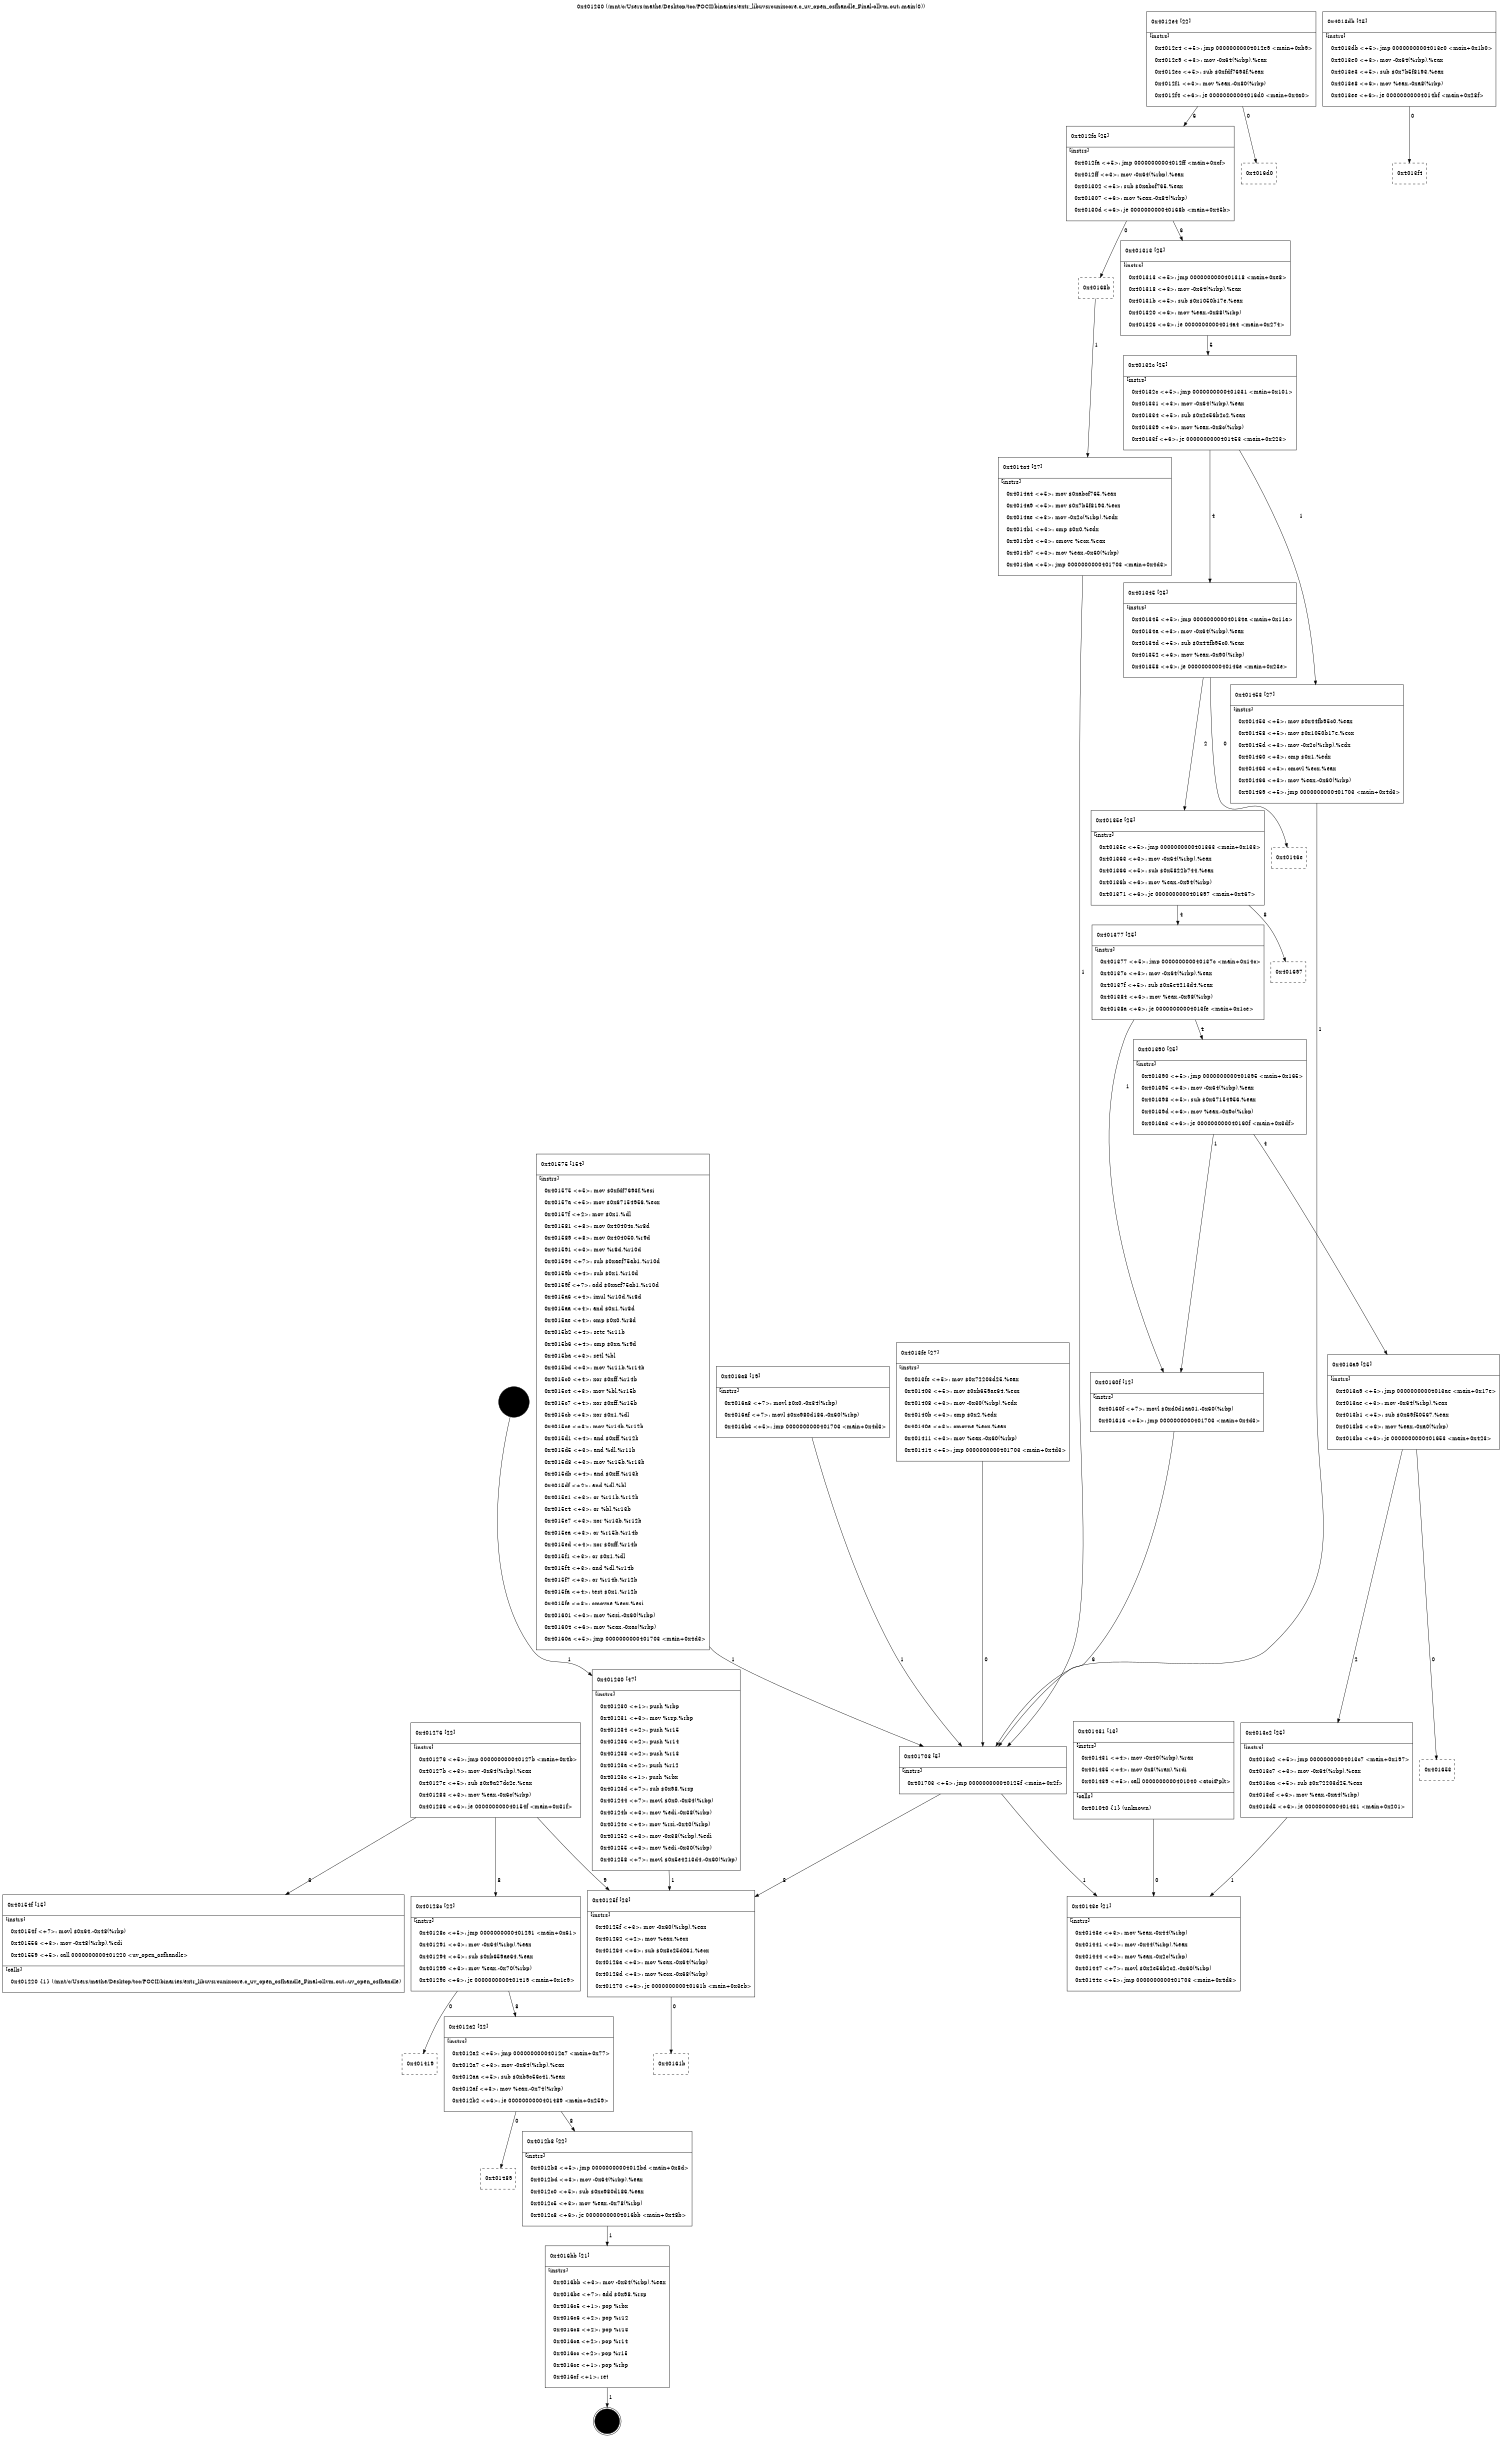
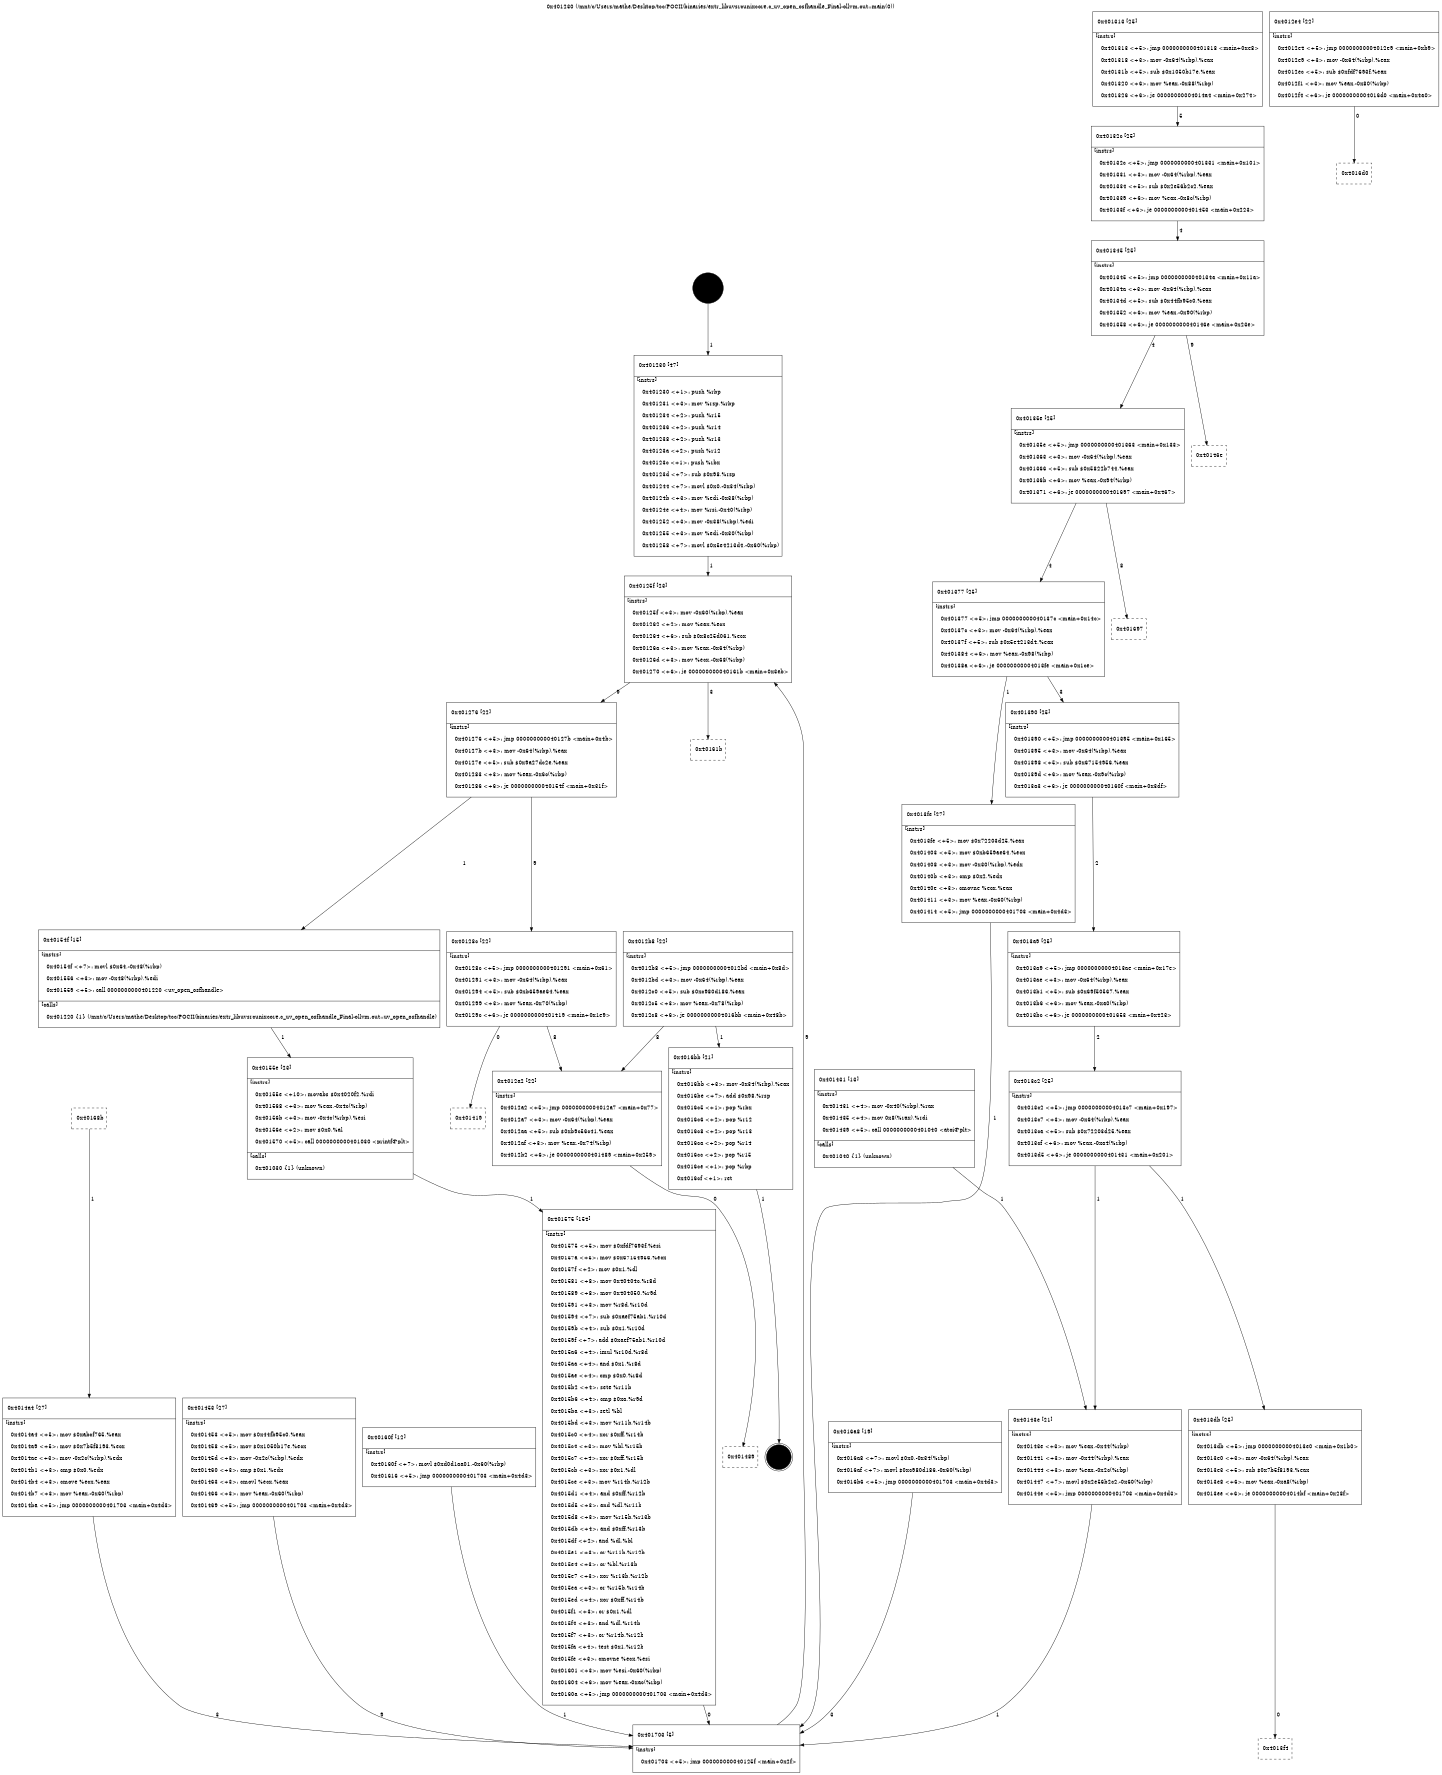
node "0x4012fa [25]": removed
edge "0x40132c [25]" -> "0x401453 [27]": removed, label "1"
edge "0x401345 [25]" -> "0x40135e [25]": label " 2" -> " 4"
edge "0x401345 [25]" -> "0x40146e": label " 0" -> " 9"
edge "0x4014a4 [27]" -> "0x401703 [5]": label " 1" -> " 3"
edge "0x401377 [25]" -> "0x401390 [25]": label " 4" -> " 3"
edge "0x401453 [27]" -> "0x401703 [5]": label " 1" -> " 9"
node "0x40155e [23]": added
edge "0x401390 [25]" -> "0x4013a9 [25]": label " 4" -> " 2"
edge "0x401377 [25]" -> "0x40160f [12]": now "0x401377 [25]" -> "0x4013fe [27]"
edge "0x401390 [25]" -> "0x40160f [12]": removed, label "1"
edge "0x4013c2 [25]" -> "0x4013db [25]": added, label "1"
edge "0x401575 [154]" -> "0x401703 [5]": label " 1" -> " 0"
edge "0x4016a8 [19]" -> "0x401703 [5]": label " 1" -> " 3"
edge "0x4013fe [27]" -> "0x401703 [5]": label " 0" -> " 1"
edge "0x40160f [12]" -> "0x401703 [5]": label " 6" -> " 1"
node "0x401653": removed
edge "0x401703 [5]" -> "0x40143e [21]": reversed
edge "0x401276 [22]" -> "0x40125f [23]": reversed
edge "0x401276 [22]" -> "0x40154f [15]": label " 6" -> " 1"
edge "0x401276 [22]" -> "0x40128c [22]": label " 8" -> " 9"
edge "0x401703 [5]" -> "0x40125f [23]": label " 8" -> " 9"
edge "0x401431 [13]" -> "0x40143e [21]": label " 0" -> " 1"
edge "0x40125f [23]" -> "0x40161b": label " 0" -> " 3"
edge "0x4012a2 [22]" -> "0x4012b8 [22]": reversed
